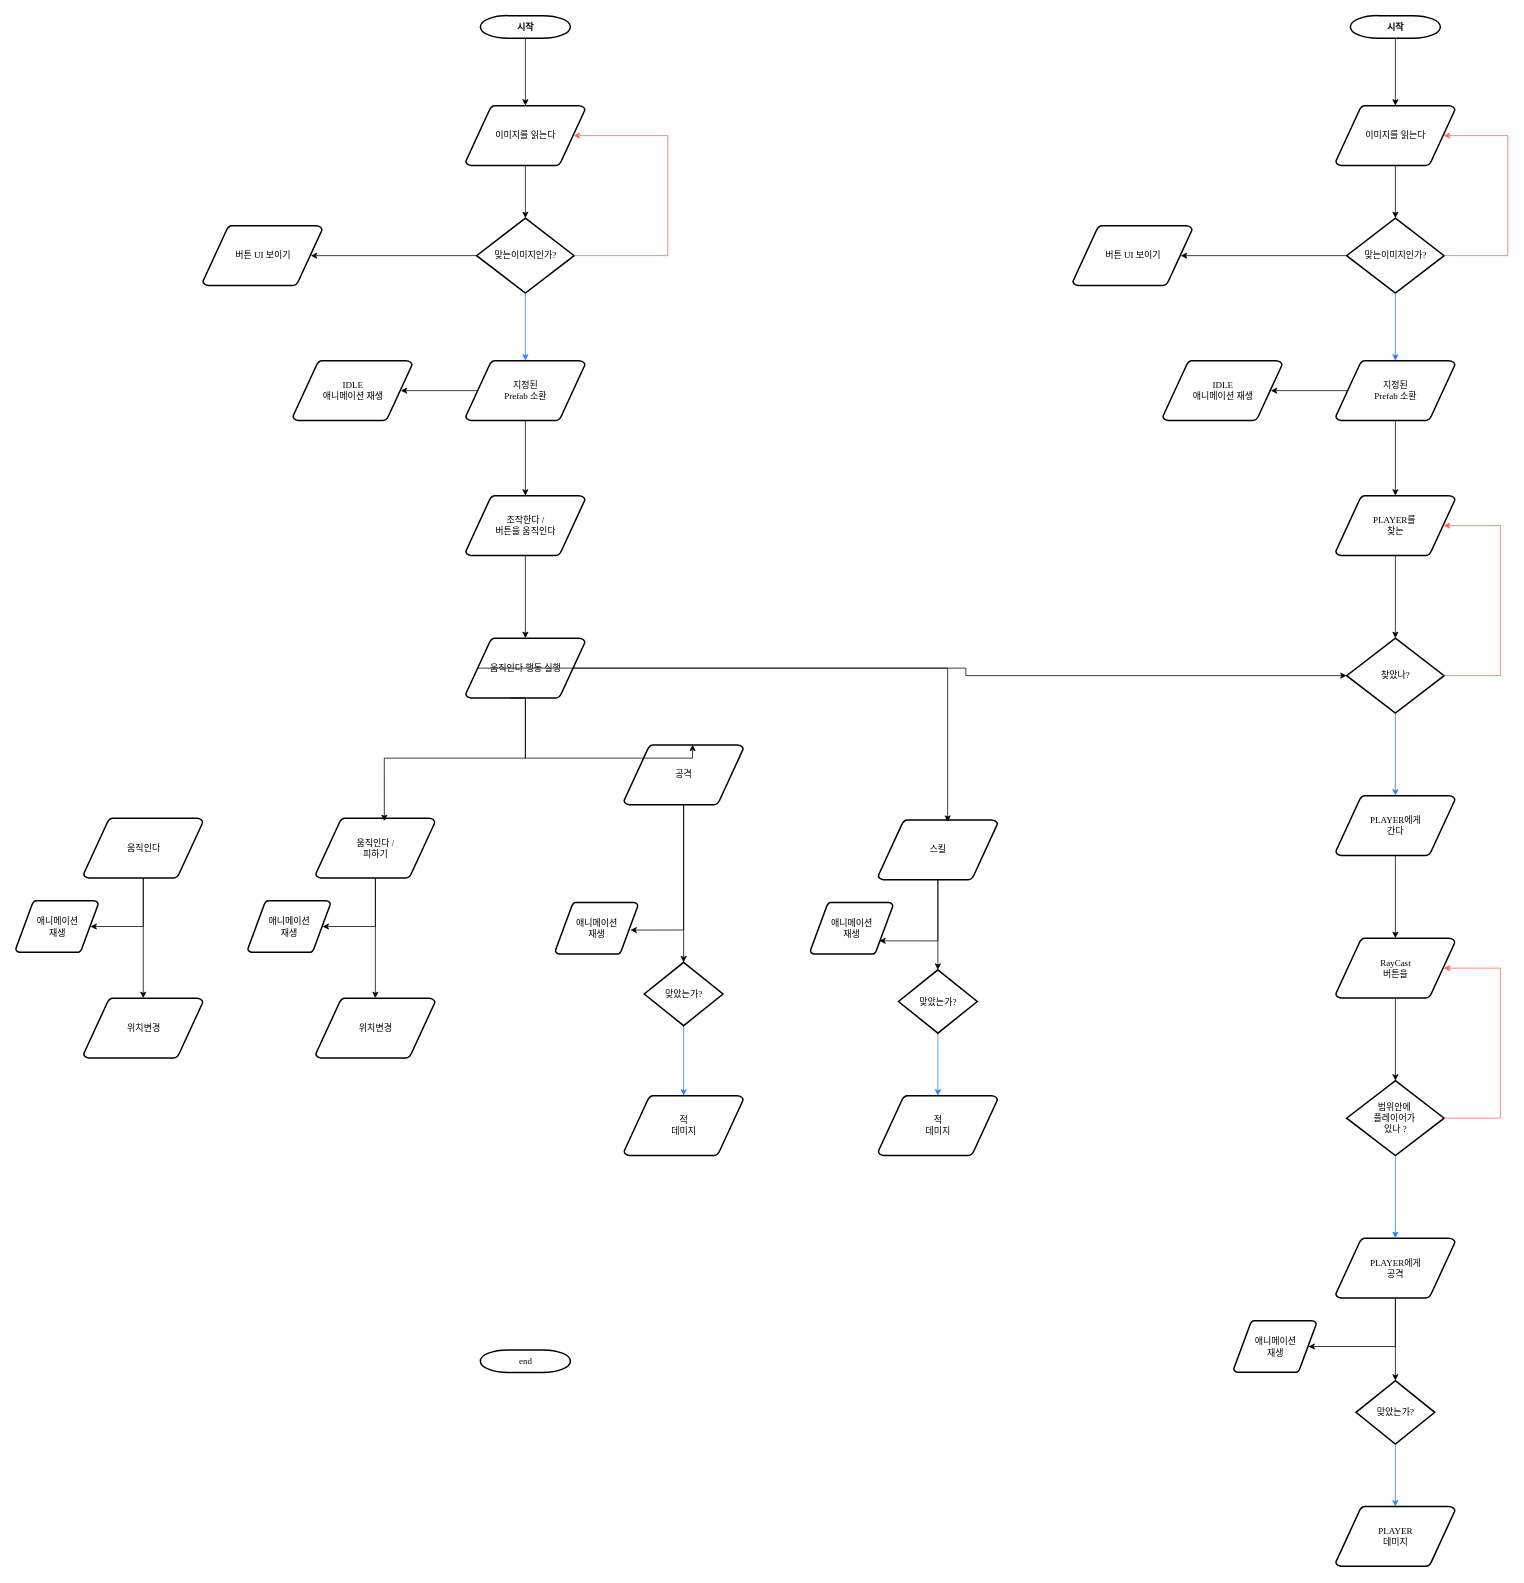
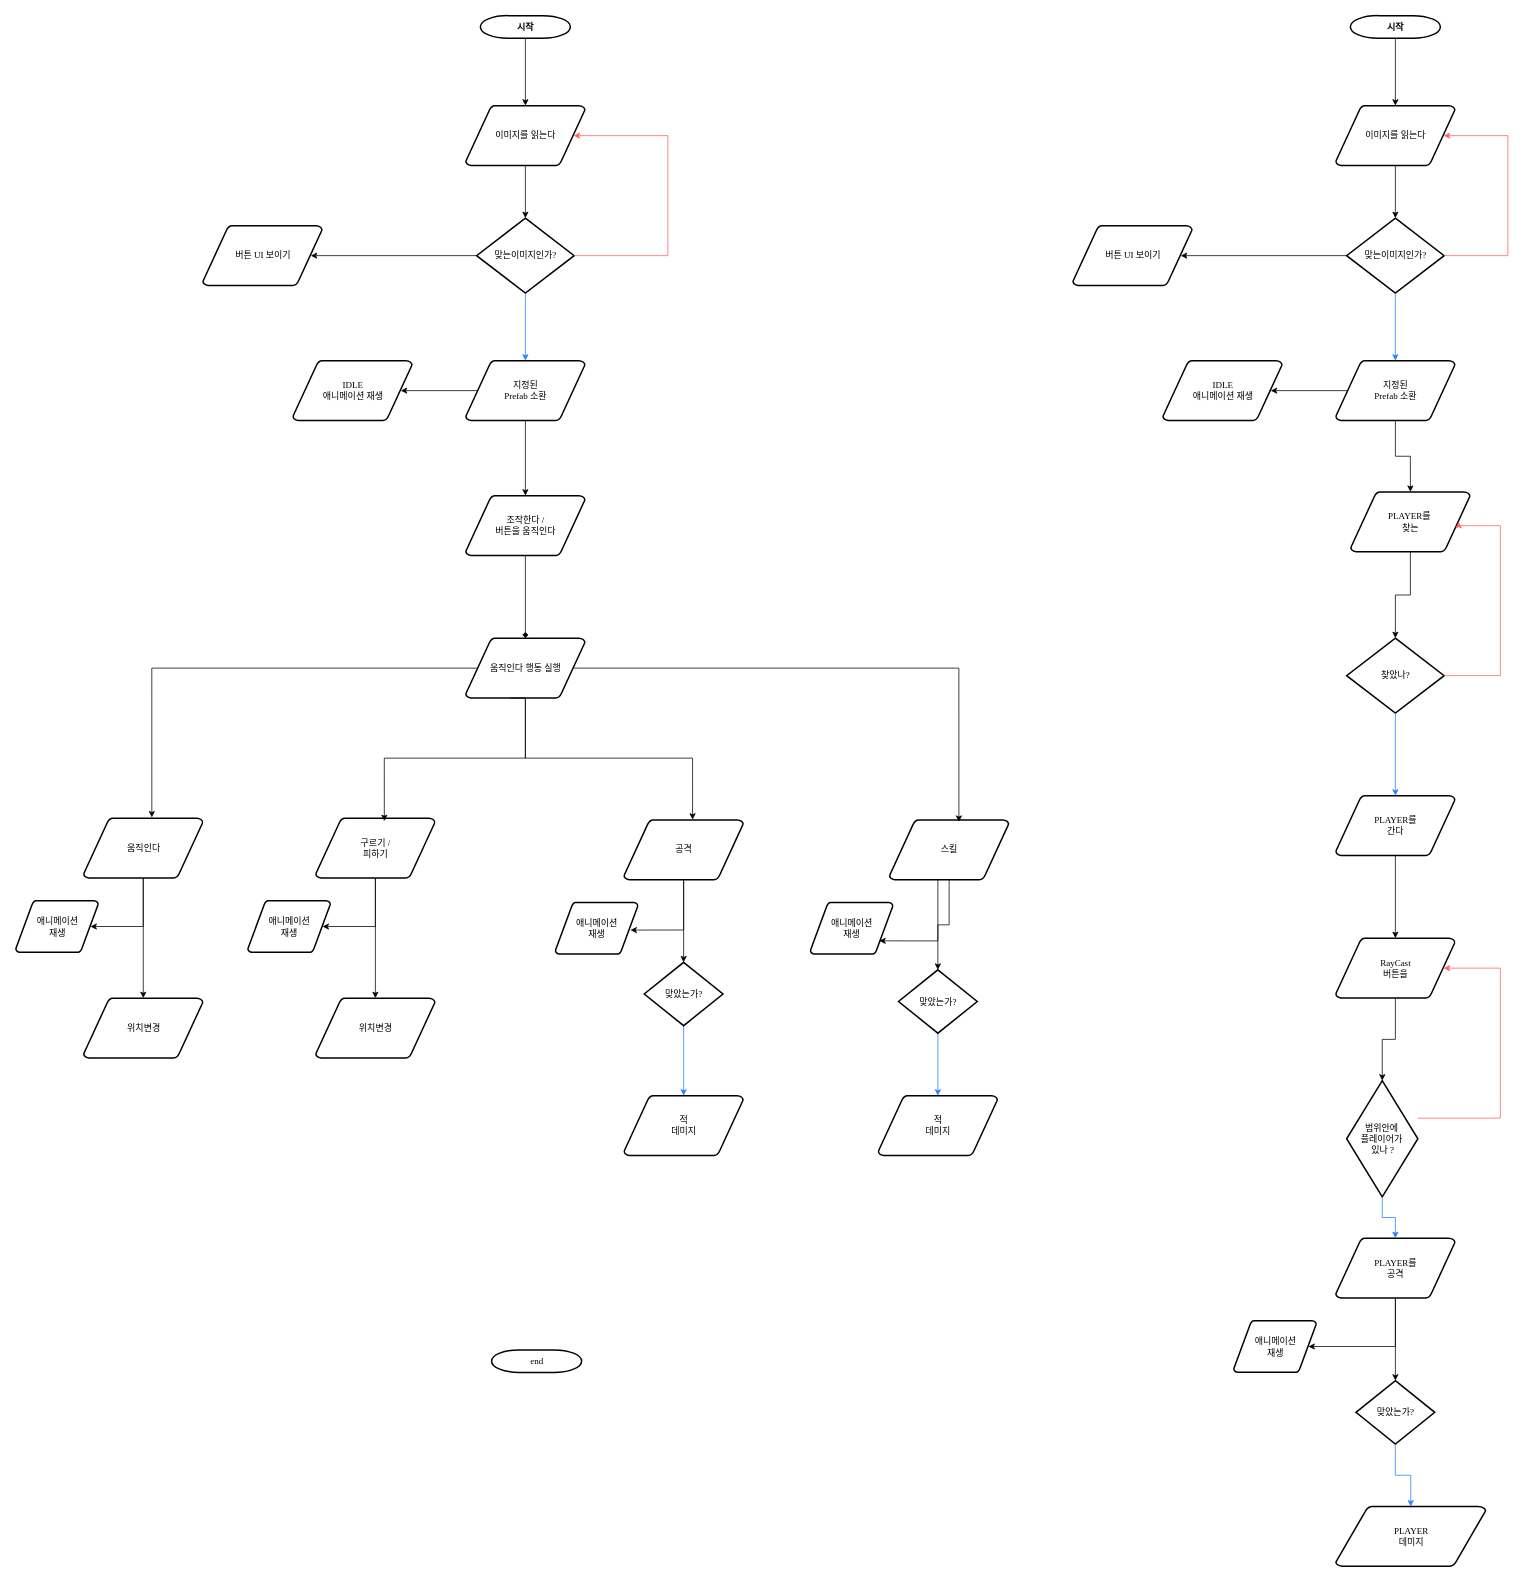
node "PLAYER를 찾는": moved (1395, 525) -> (1410, 522)
edge "조작한다 / 버튼을 움직인다" -> "움직인다 행동 실행": arrowhead classic -> diamond
edge "움직인다 행동 실행" -> "찾았나?": now "움직인다 행동 실행" -> "움직인다"
node "공격": moved (684, 775) -> (684, 850)
node "PLAYER에게 간다": label "PLAYER에게 간다" -> "PLAYER를 간다"
node "움직인다 / 피하기": label "움직인다 / 피하기" -> "구르기 / 피하기"
node "스킬": moved (938, 850) -> (949, 850)
node "범위안에 플레이어가 있나 ?": size 98x75 -> 71x116
node "PLAYER에게 공격": label "PLAYER에게 공격" -> "PLAYER를 공격"
node "end": moved (525, 1361) -> (537, 1361)
node "PLAYER 데미지": size 119x60 -> 150x60
